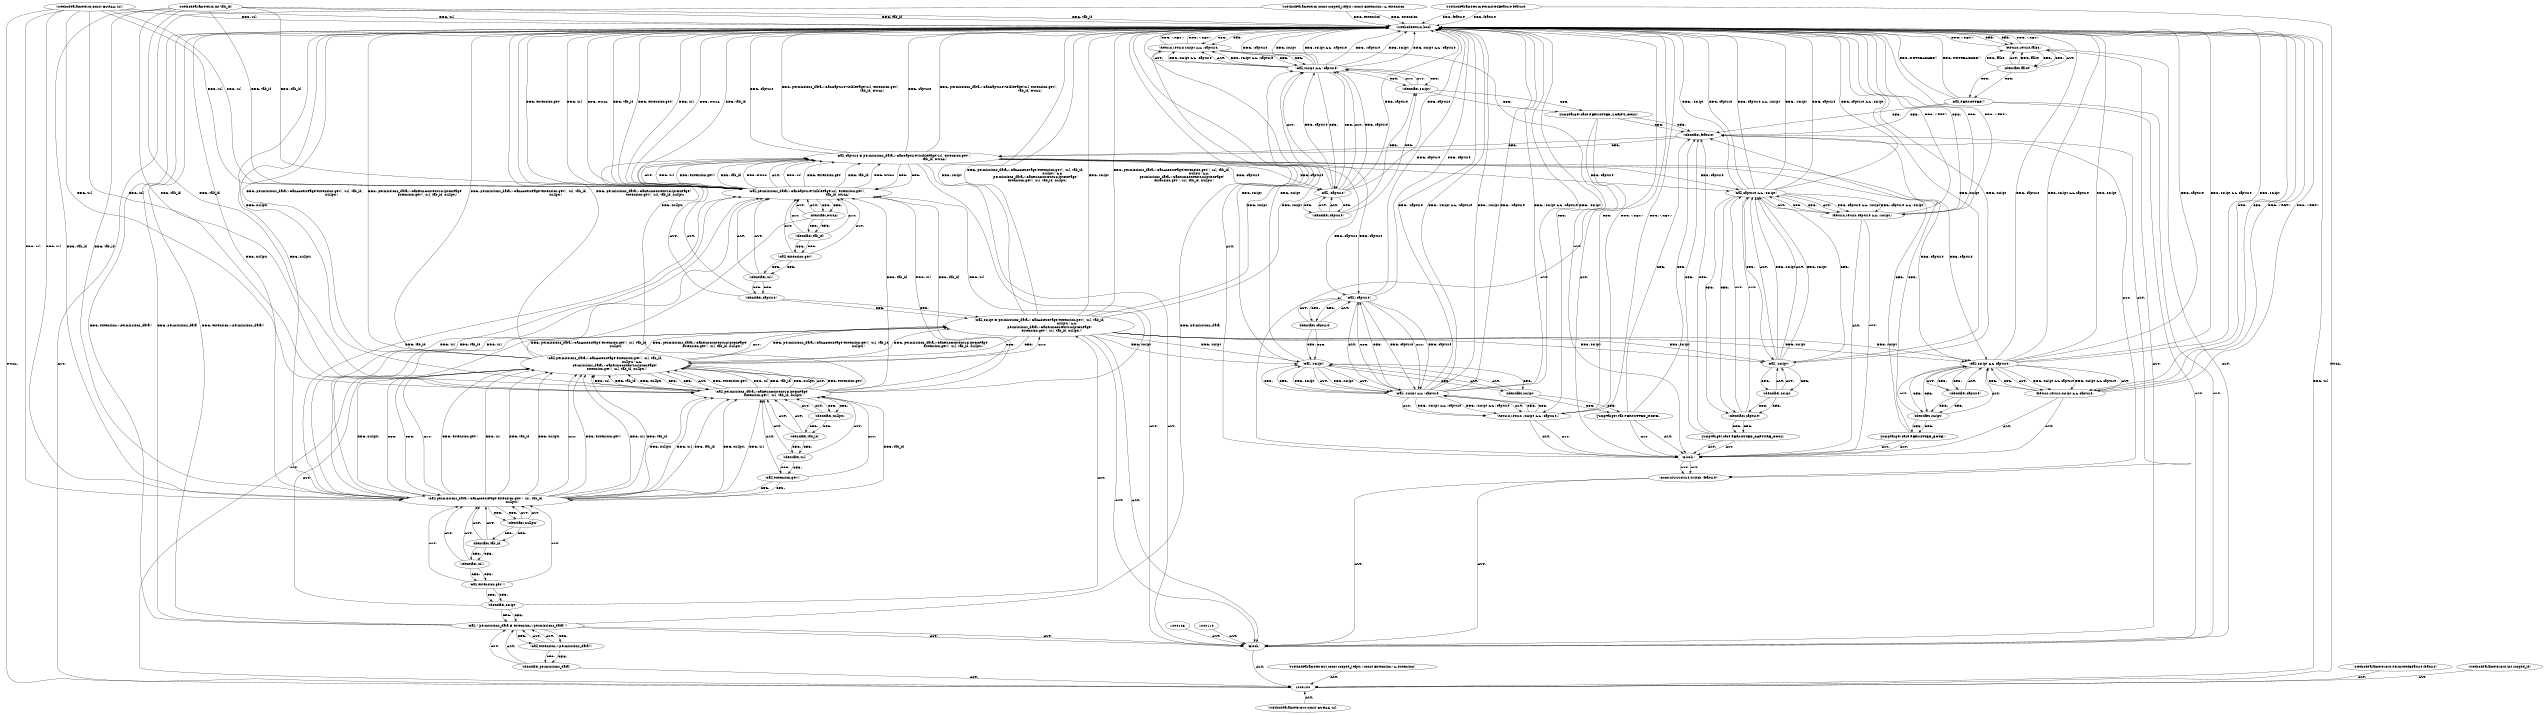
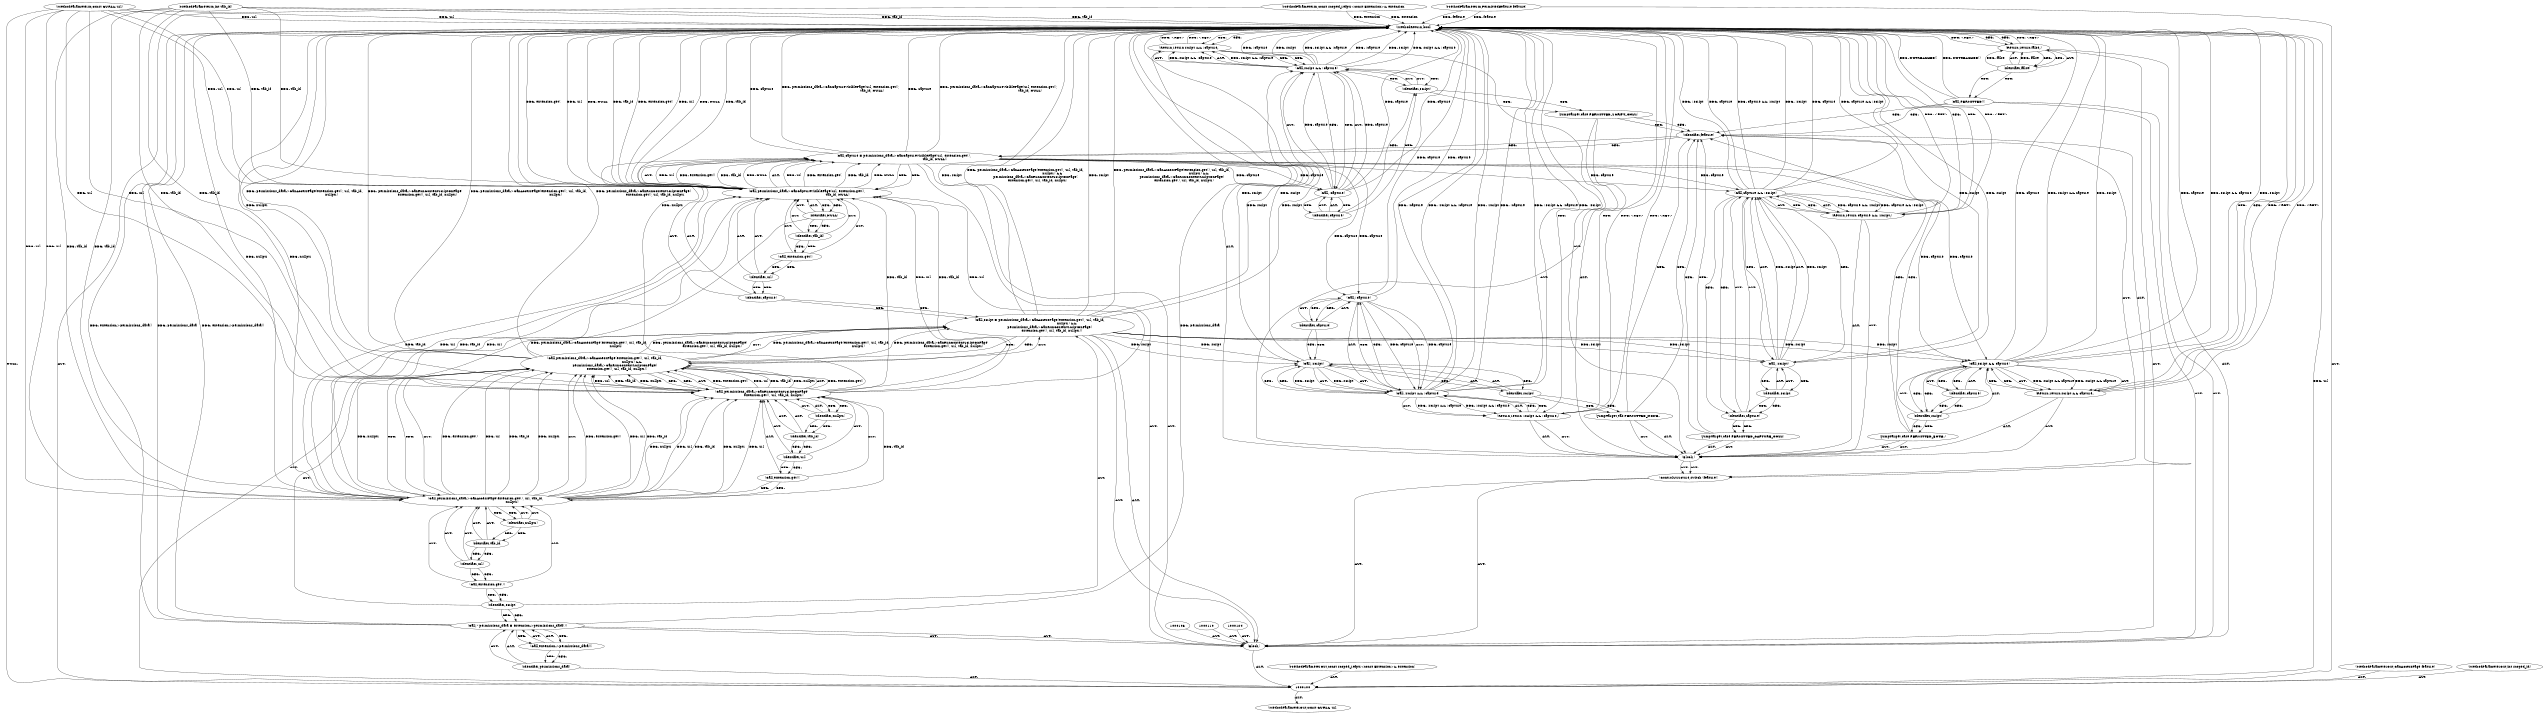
edge "(MethodParameterIn,PermittedFeature feature)" -> "1000100": label "NULL: " -> "AST: "
node "1000124": added
node "(MethodParameterOut,PermittedFeature feature)": label "(MethodParameterOut,PermittedFeature feature)" -> "(MethodParameterOut,CanAccessPage feature)"
edge "(MethodParameterOut,const GURL& url)" -> "1000100": reversed
